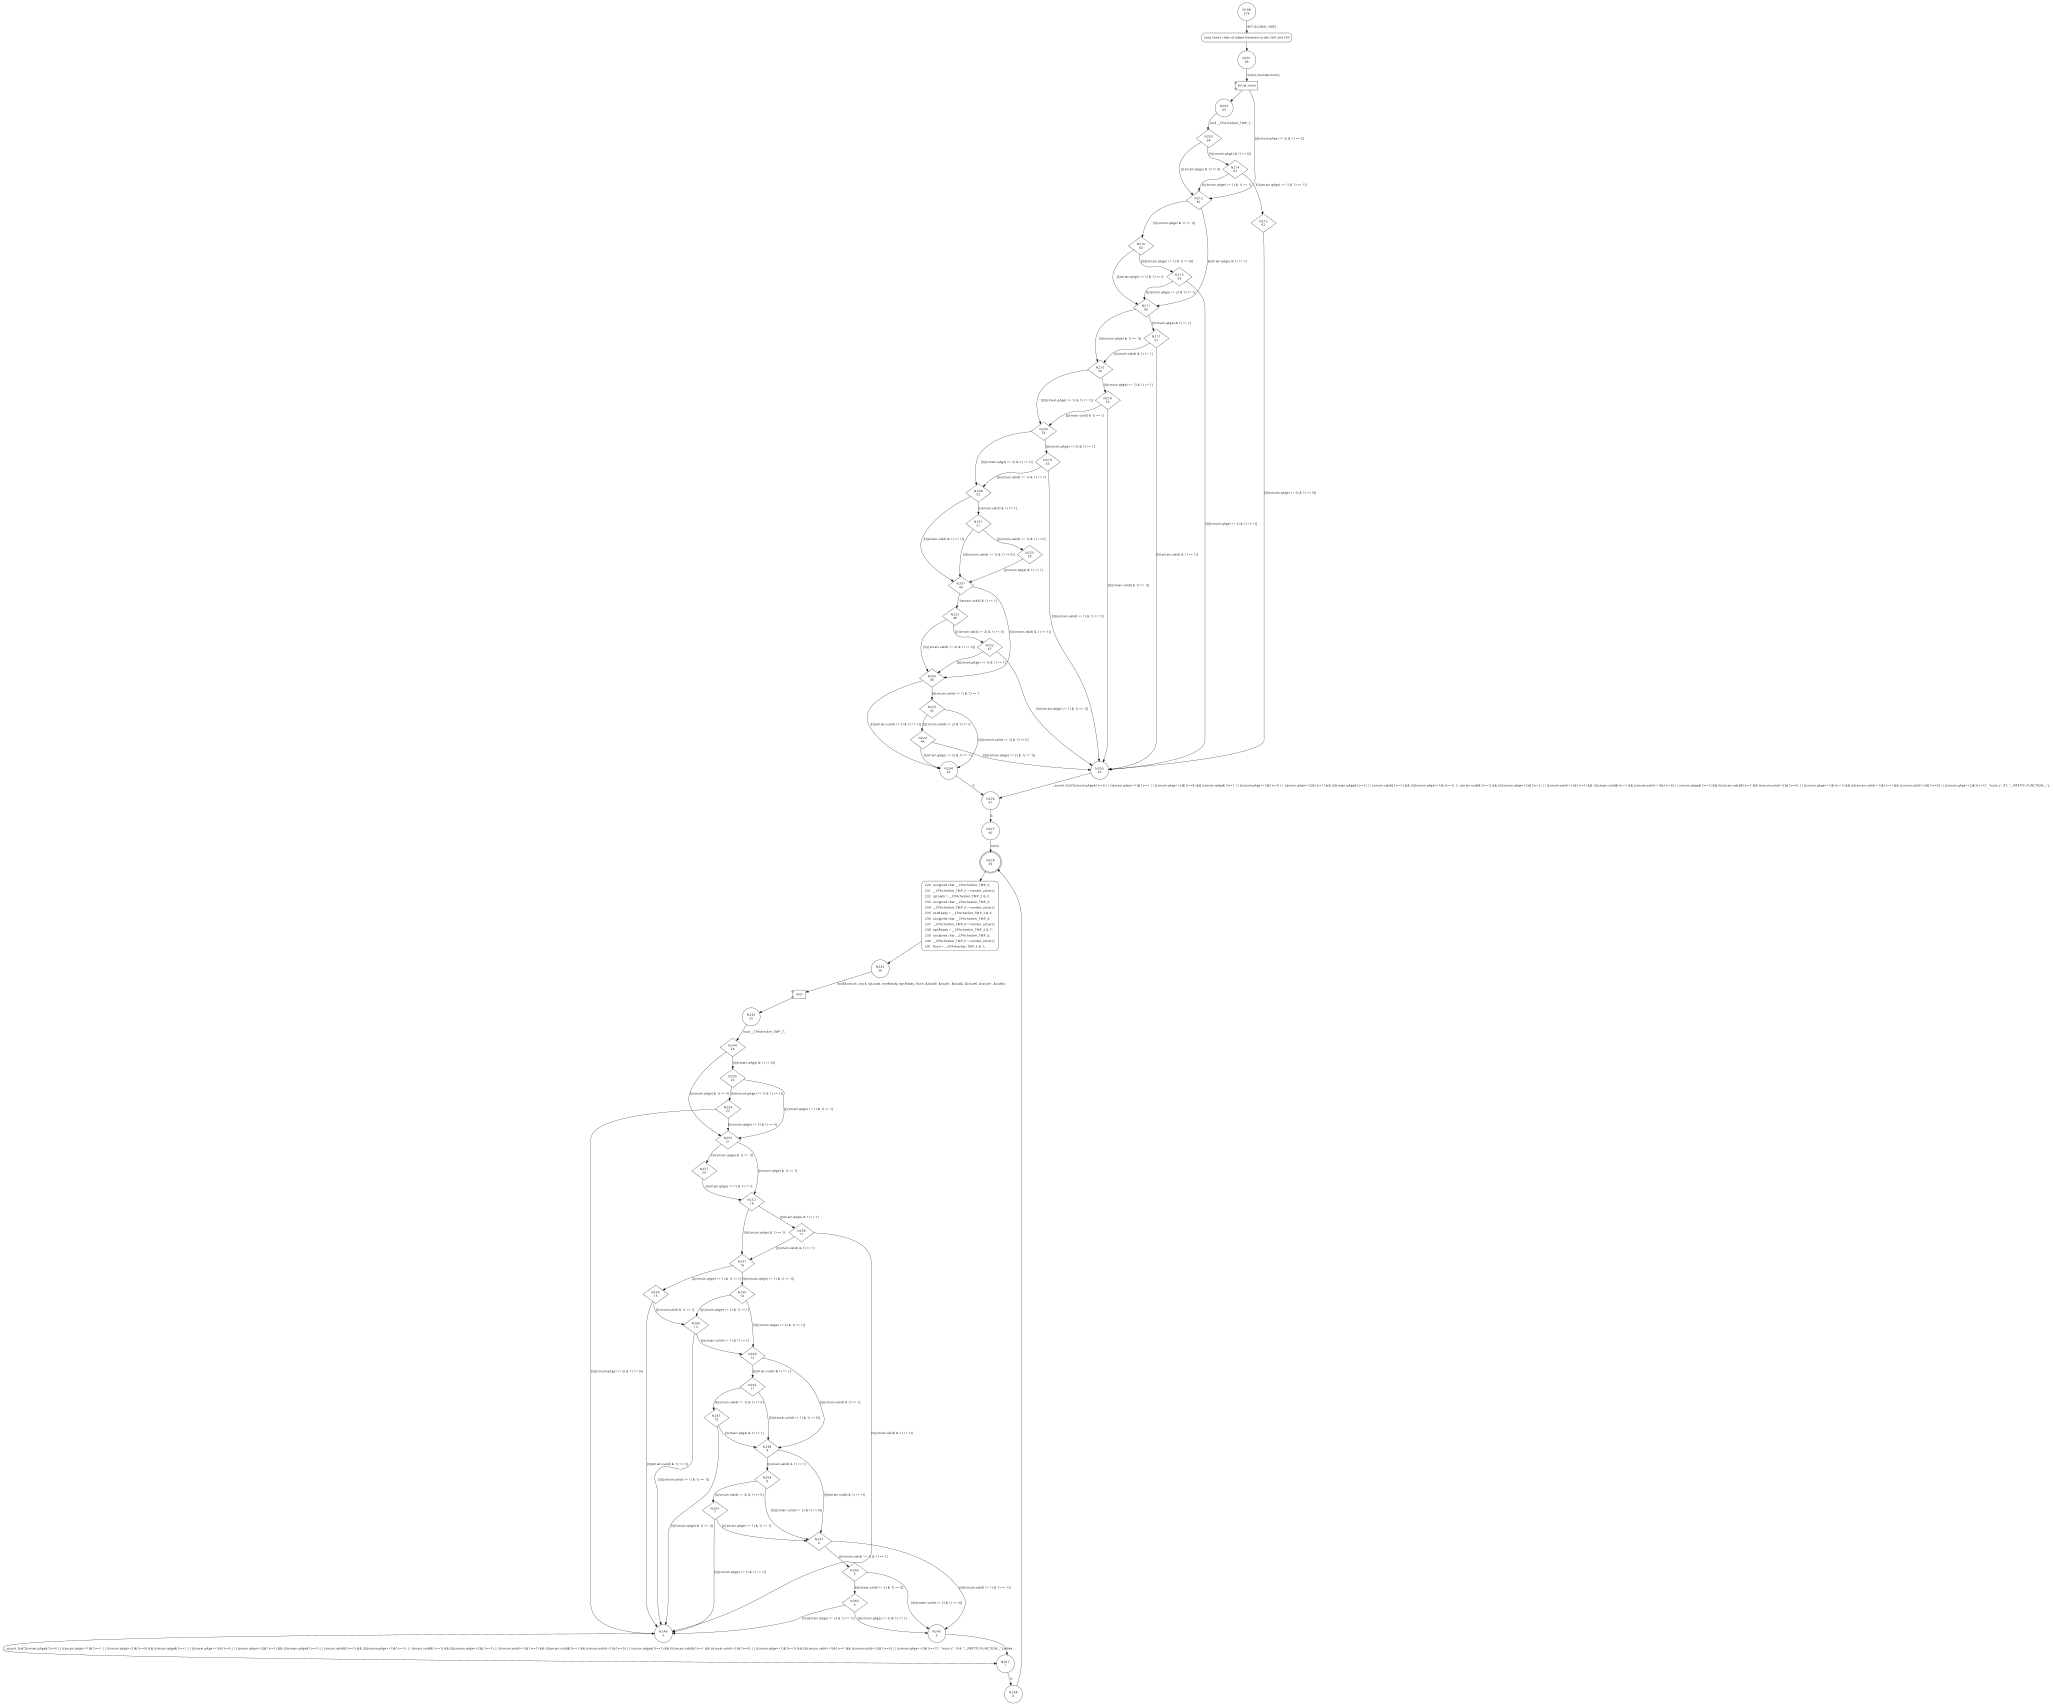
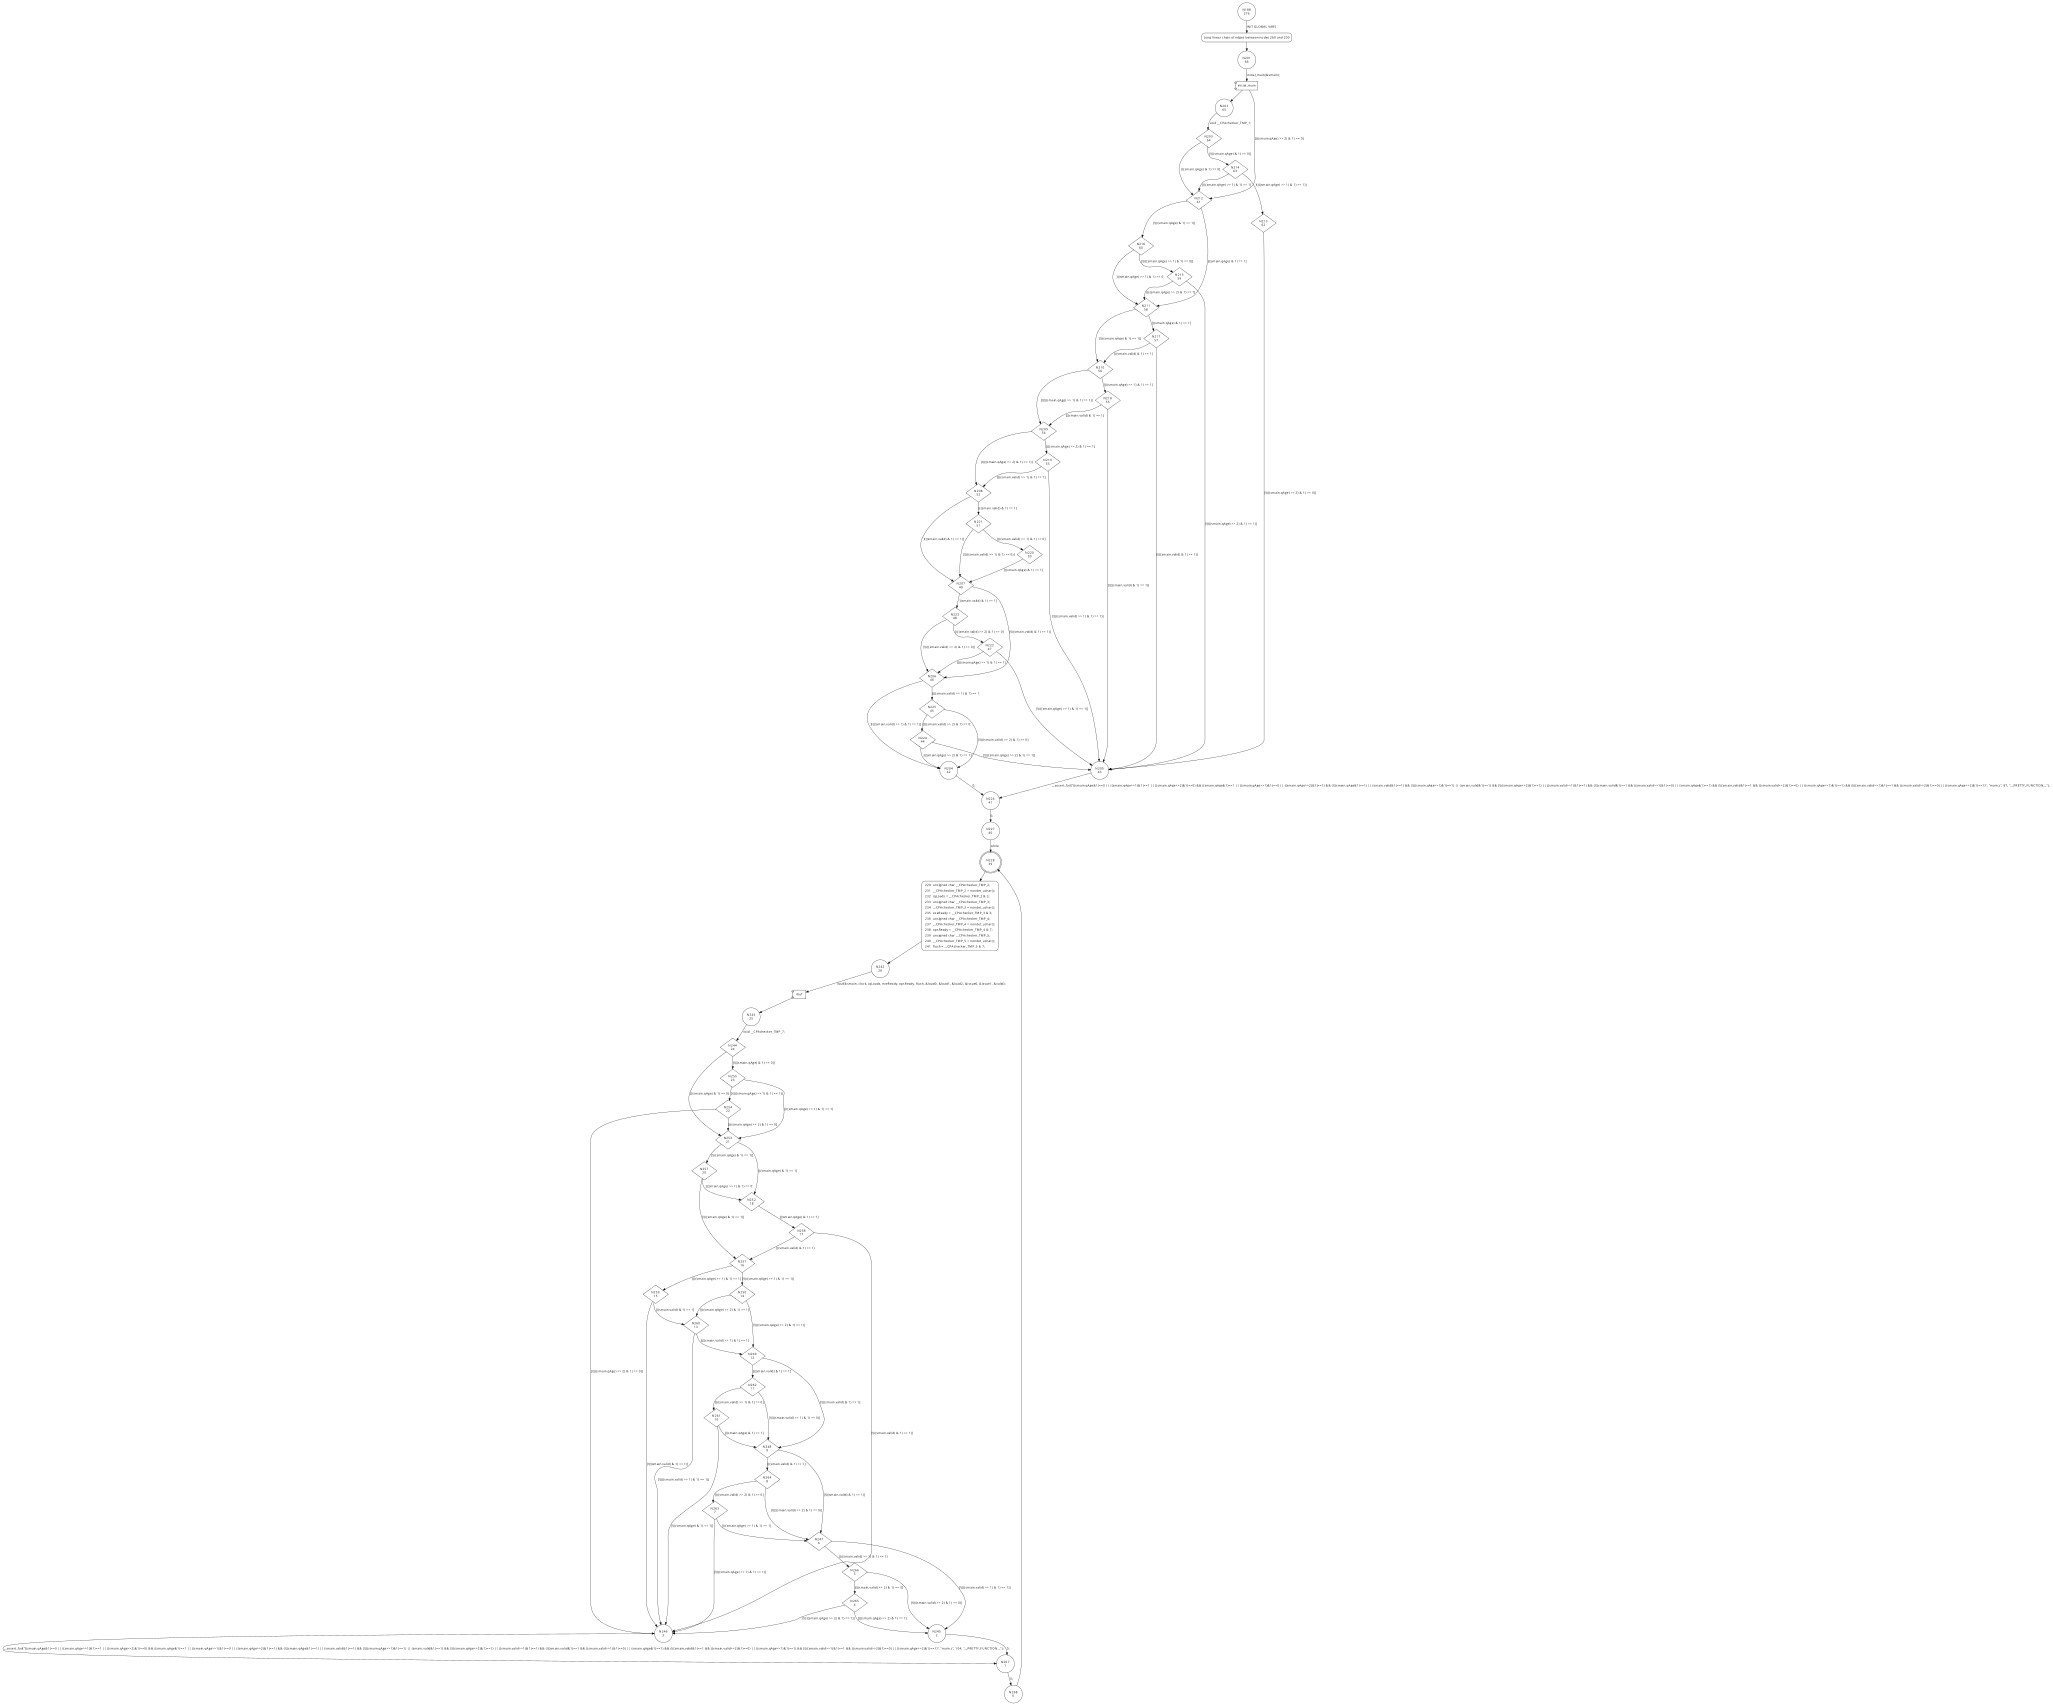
edge "N252 18" -> "N251 16": now "N257 20" -> "N251 16"
edge "N245 2" -> "N267 1": label "while" -> "0;"
